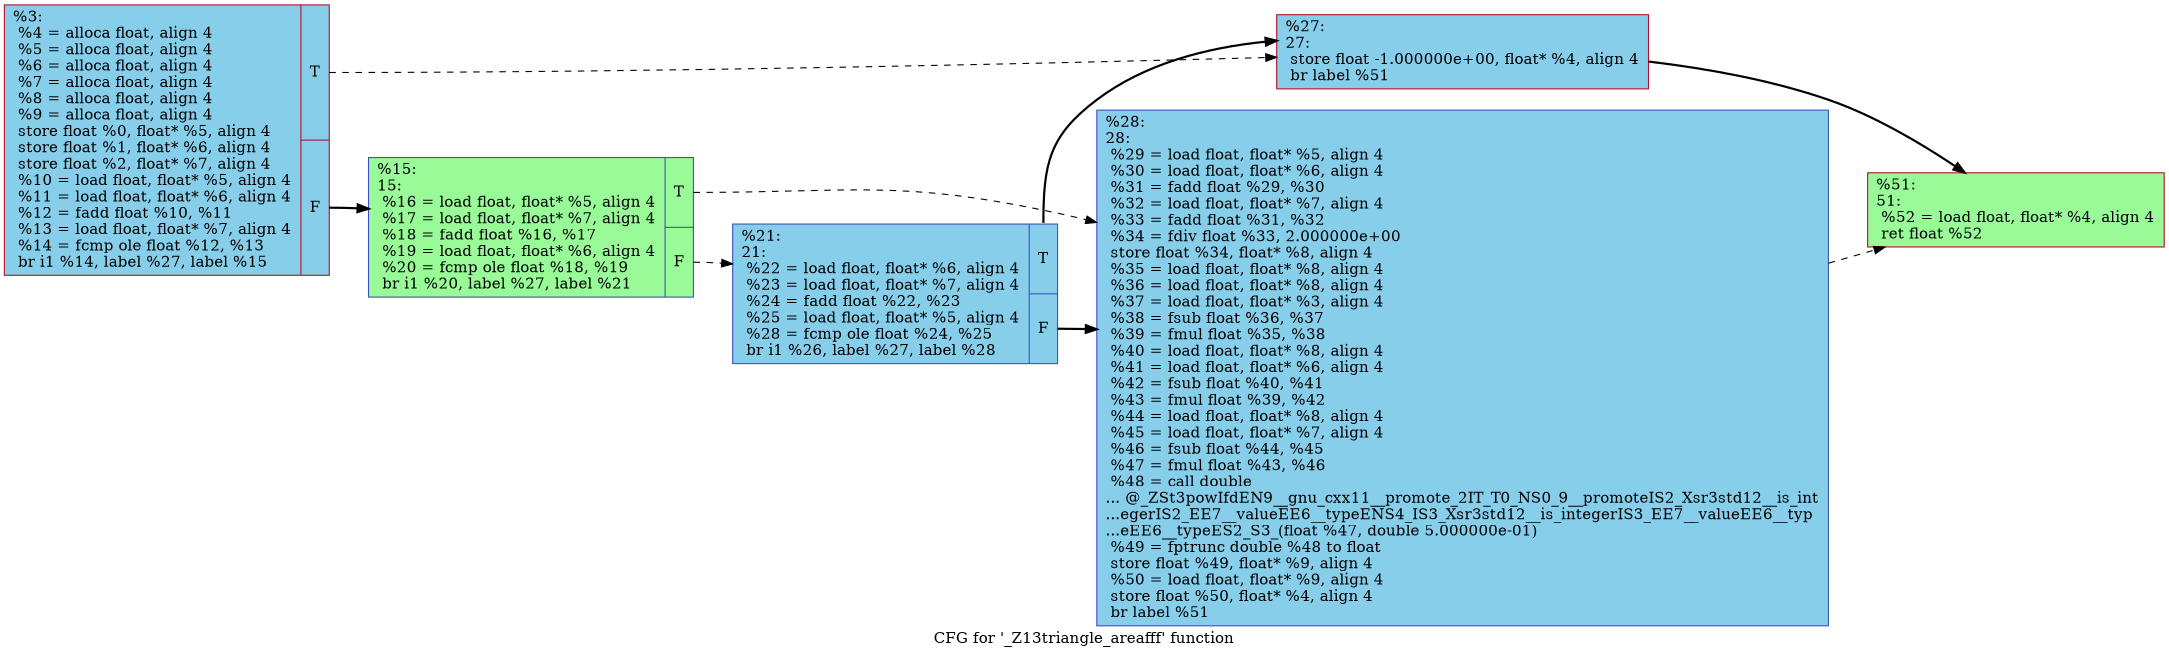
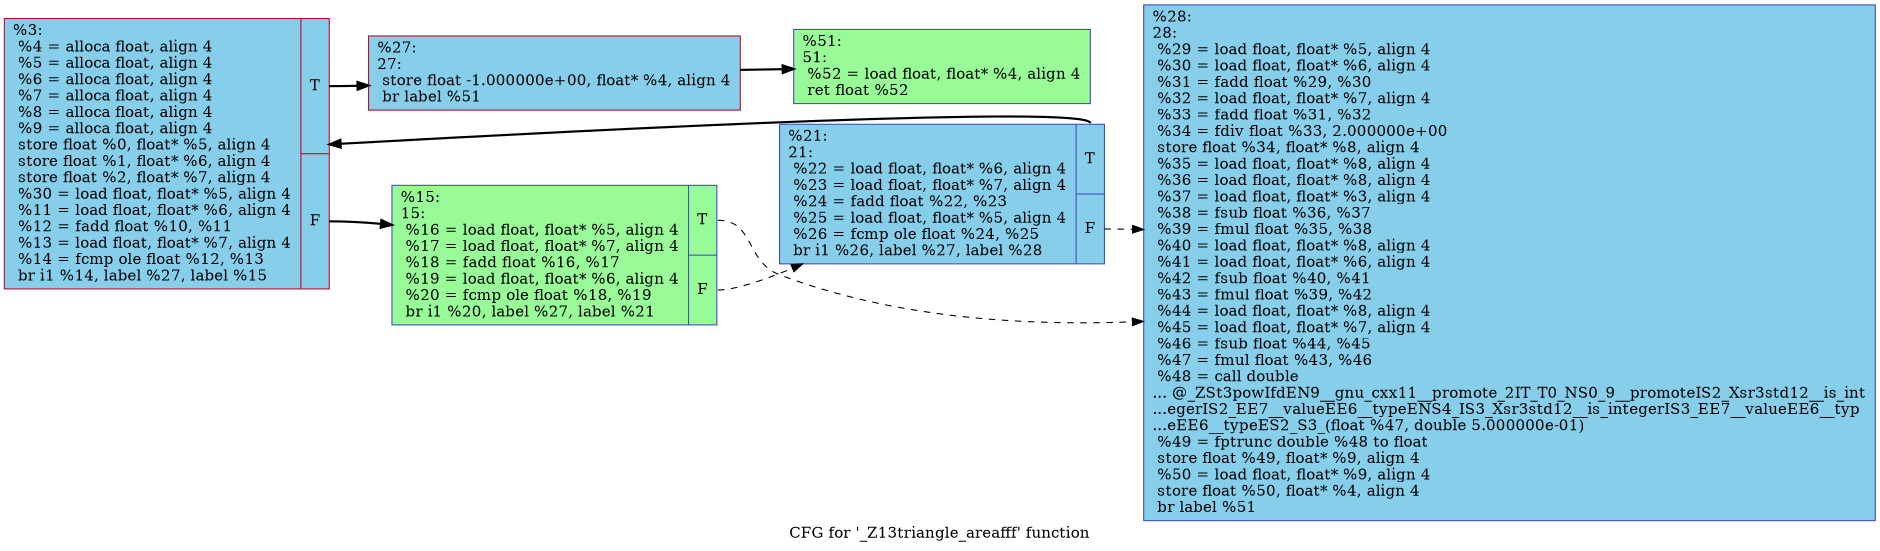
edge "%3:" -> "%27:": style dashed -> bold
edge "%21:" -> "%27:": now "%21:" -> "%3:"
node "%3:": text "%10 = load float, float* %5, align 4" -> "%30 = load float, float* %5, align 4"
node "%51:": color #b70d28ff -> #3d50c3ff
edge "%28:" -> "%51:": removed
edge "%21:" -> "%28:": style bold -> dashed
node "%21:": text "%28 = fcmp ole float %24, %25" -> "%26 = fcmp ole float %24, %25"
